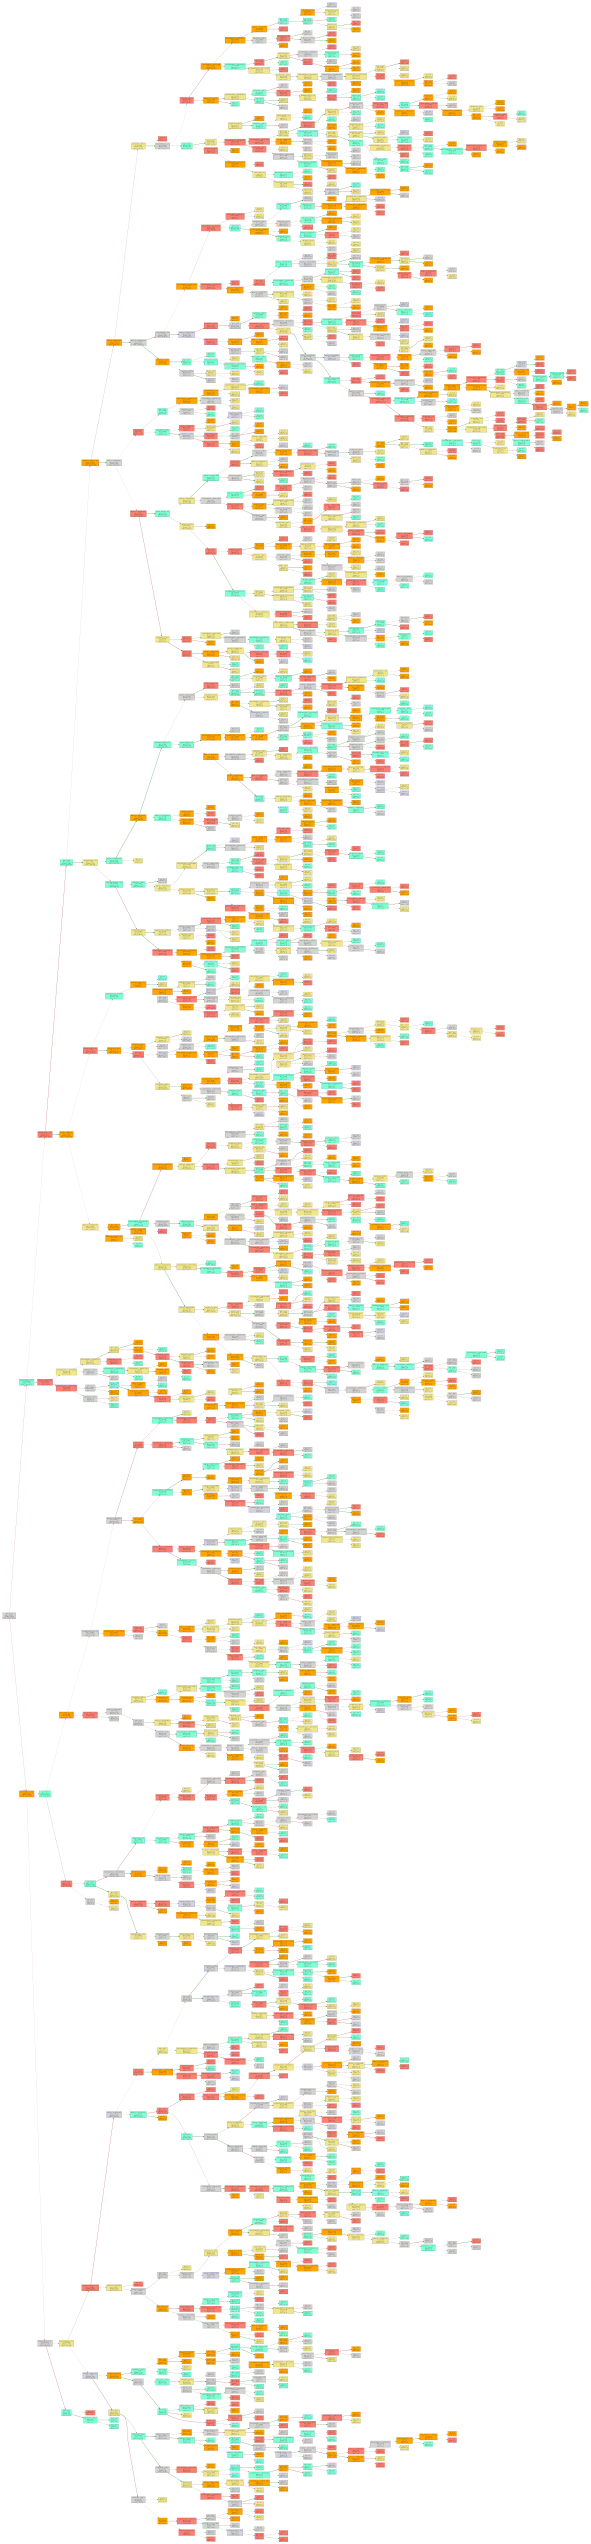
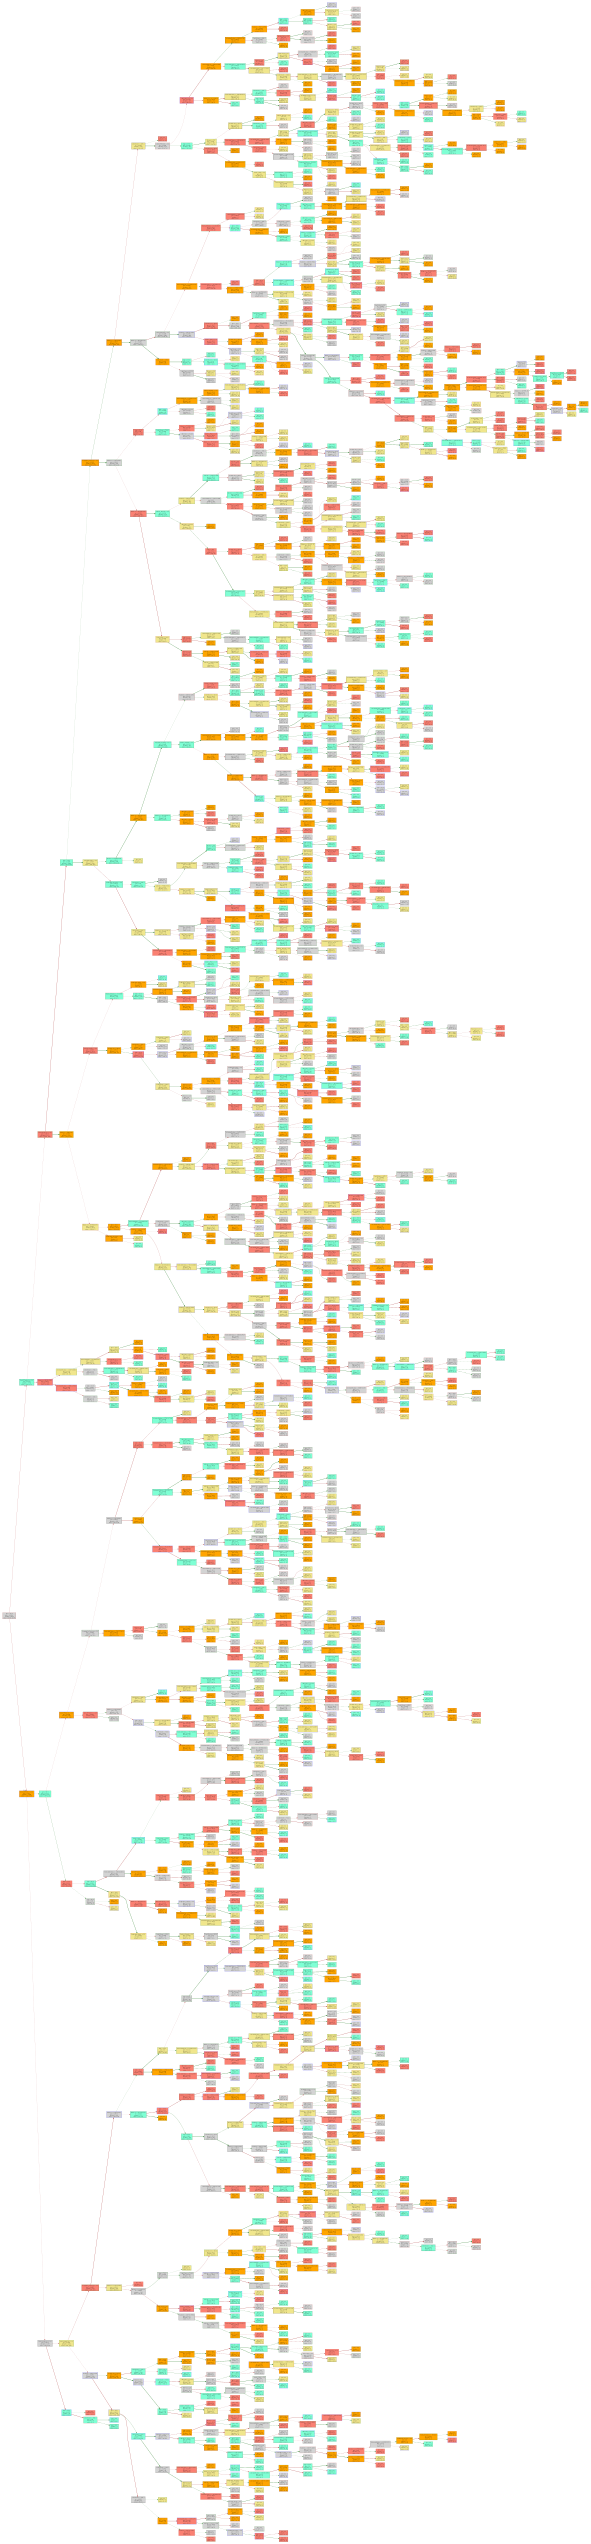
node "Age <= 18.5 gini = 0.013 samples = 916 value = [910, 6]": added
edge "Age <= 62.5 gini = 0.4929 samples = 143 value = [80, 63]" -> "Age <= 45.5 gini = 0.5 samples = 119 value = [59, 60]": style dashed -> bold
edge "Age <= 49.5 gini = 0.1528 samples = 24 value = [22, 2]" -> "Tenure <= 7.0 gini = 0.4938 samples = 9 value = [4, 5]": now "Age <= 54.5 gini = 0.2929 samples = 101 value = [83, 18]" -> "Tenure <= 7.0 gini = 0.4938 samples = 9 value = [4, 5]"
